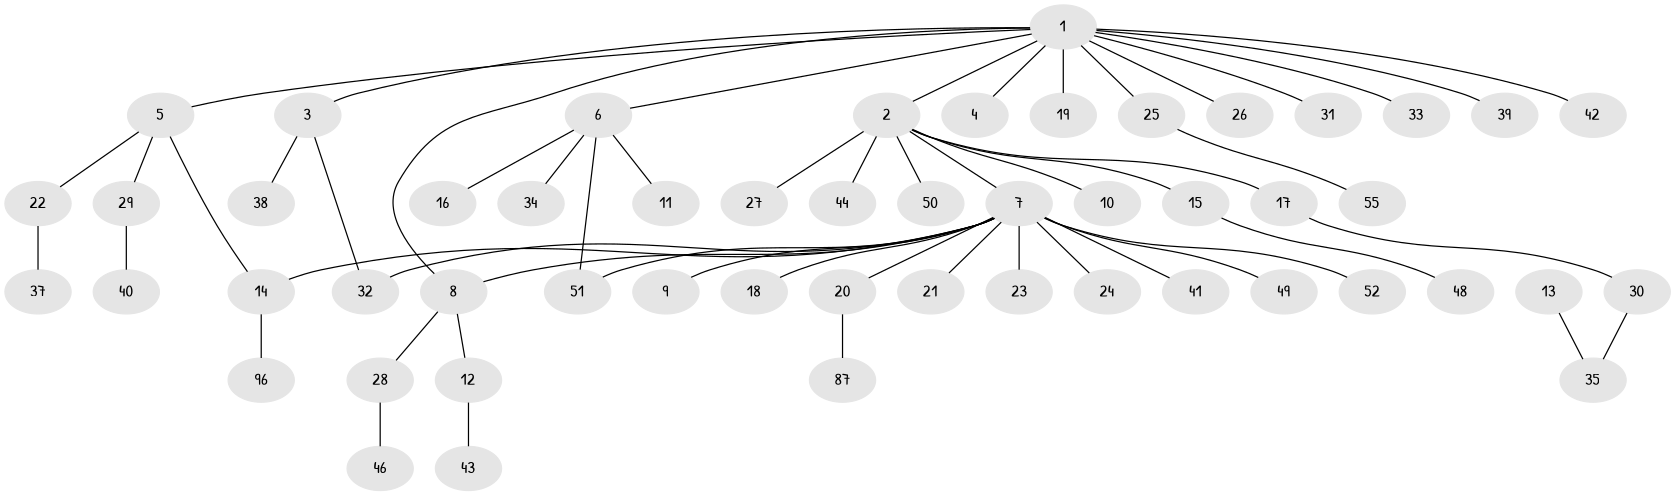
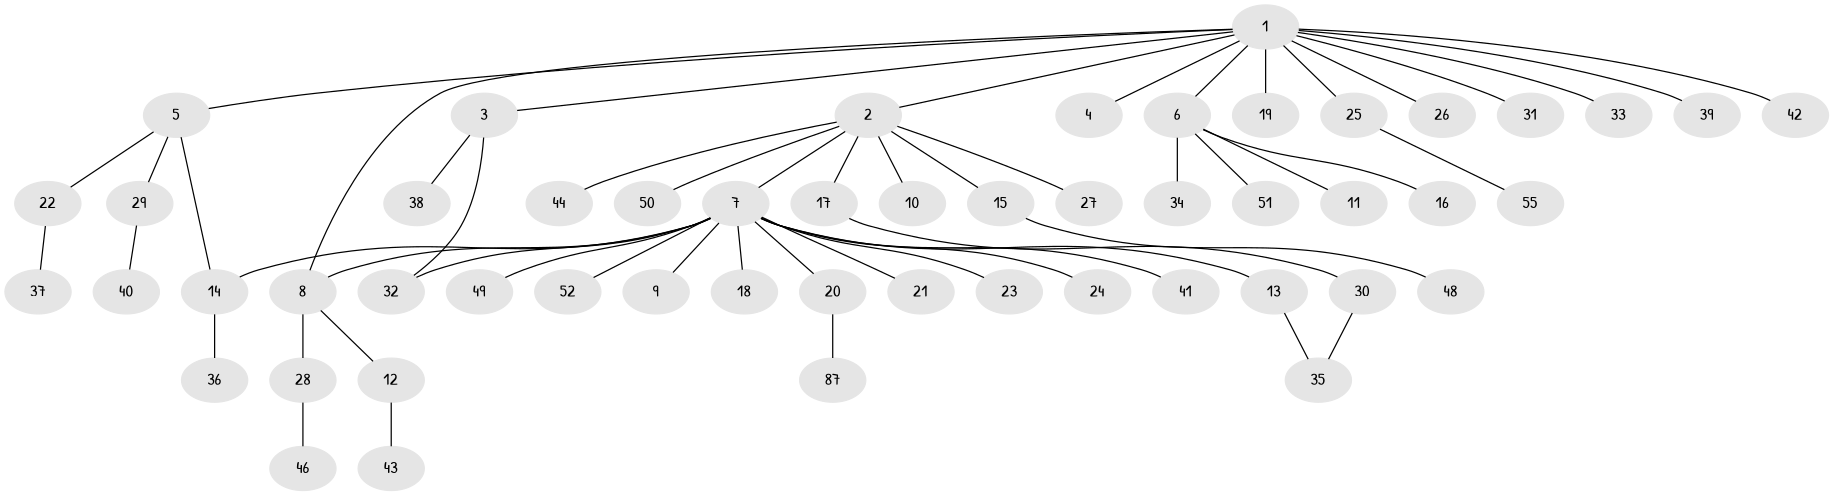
edge "7" -- "51": now "7" -- "13"
node "96": label "96" -> "36"
